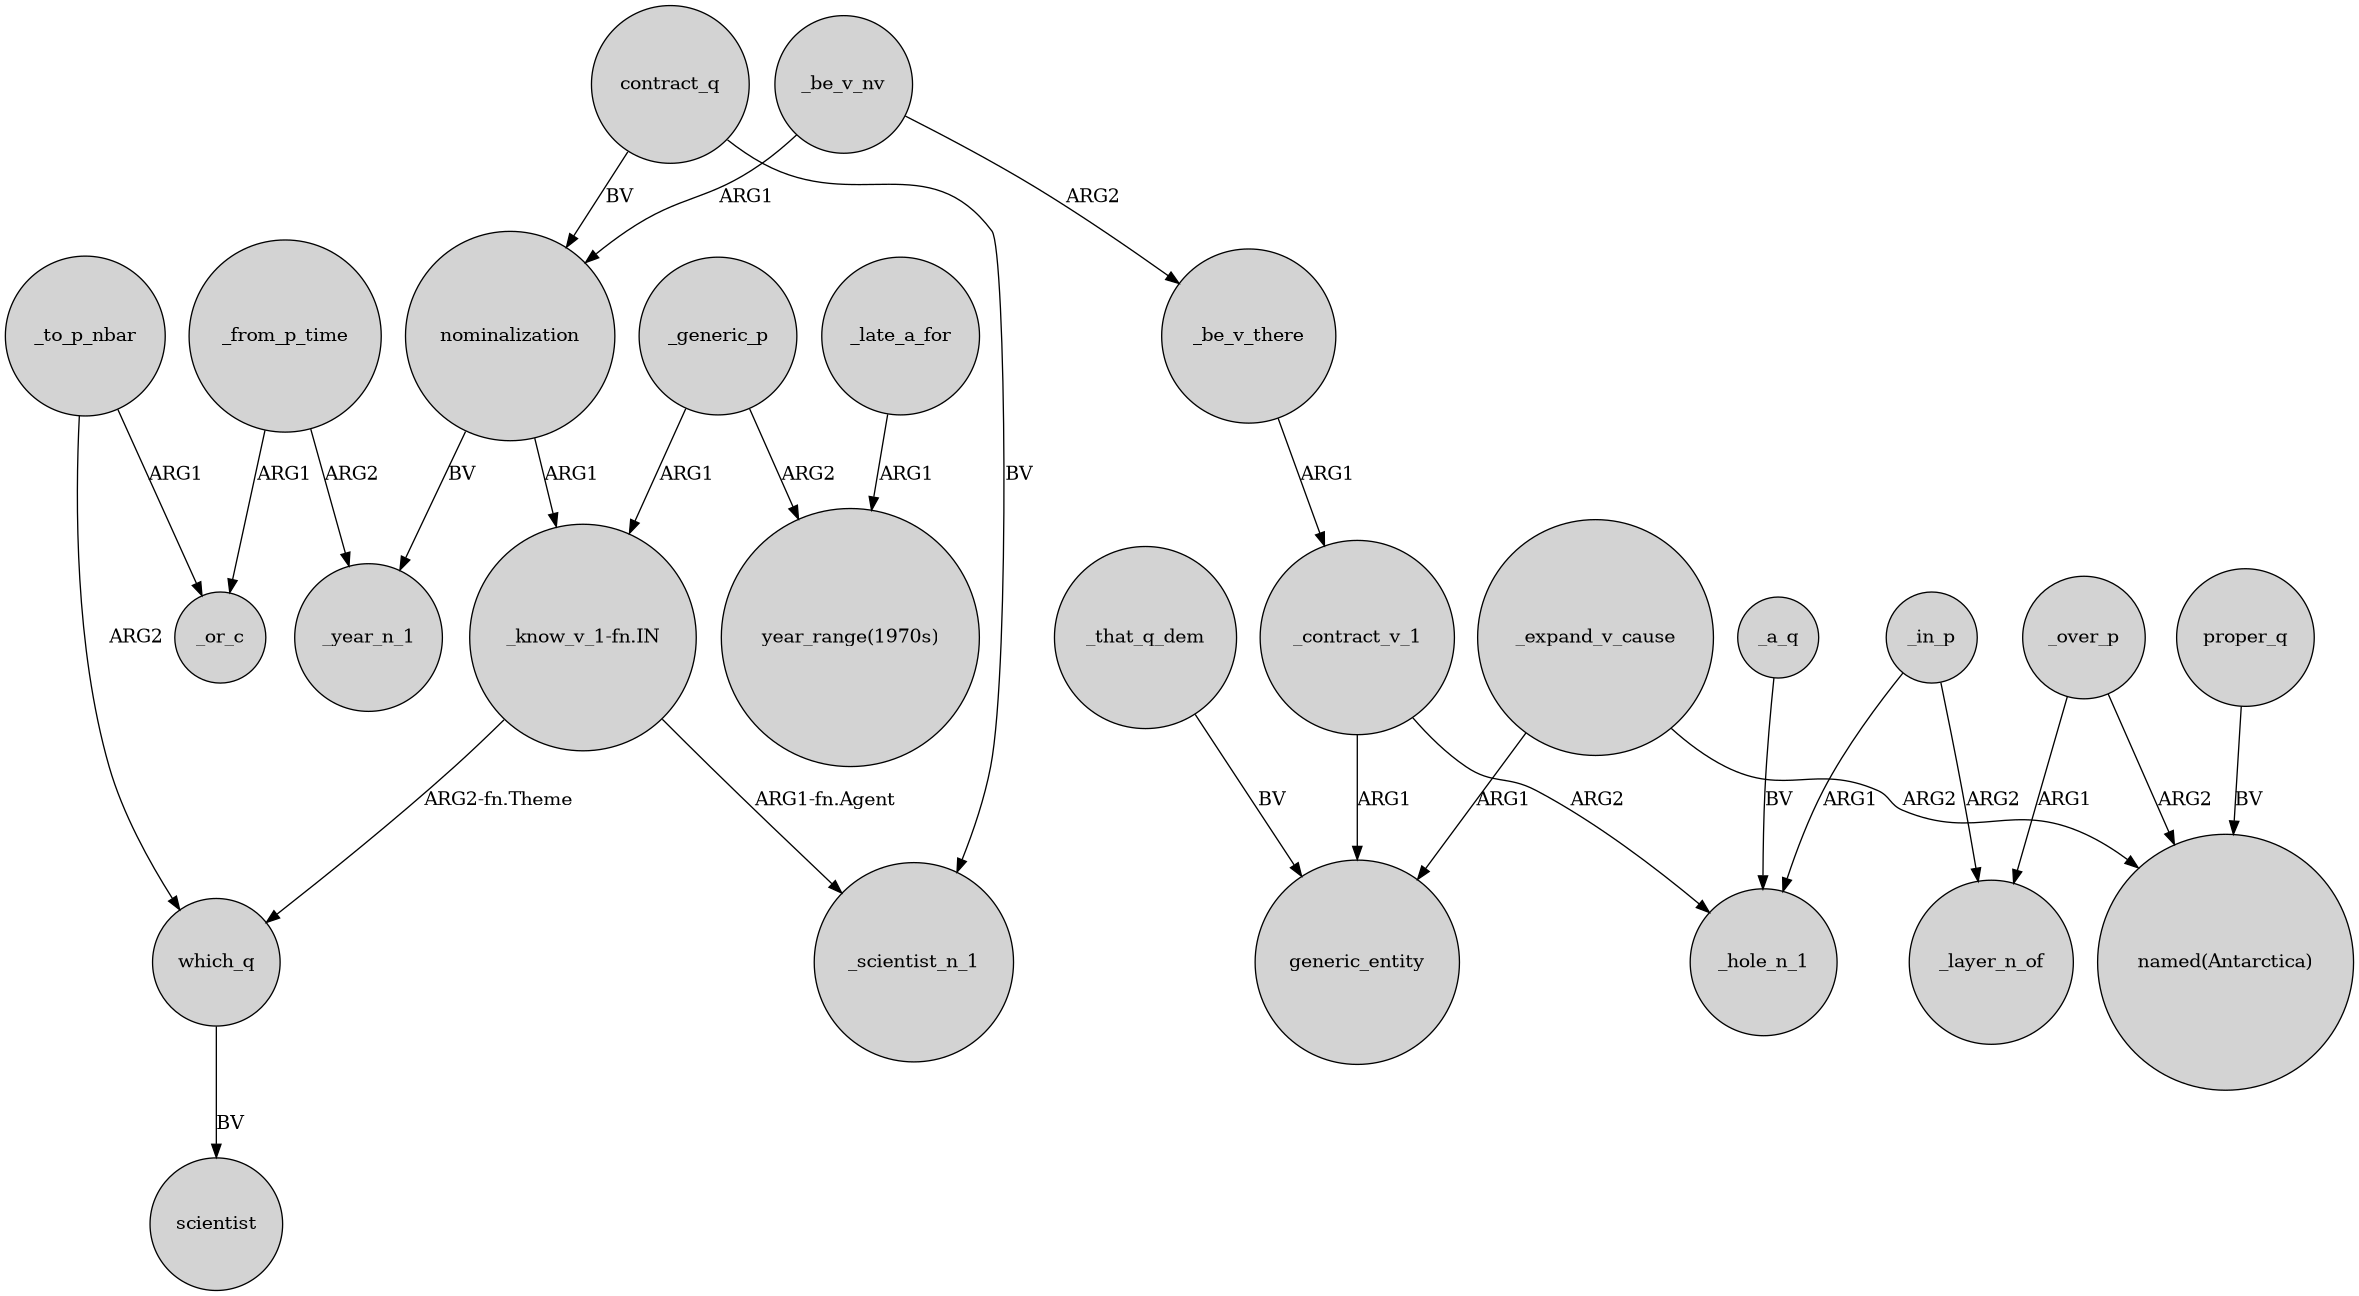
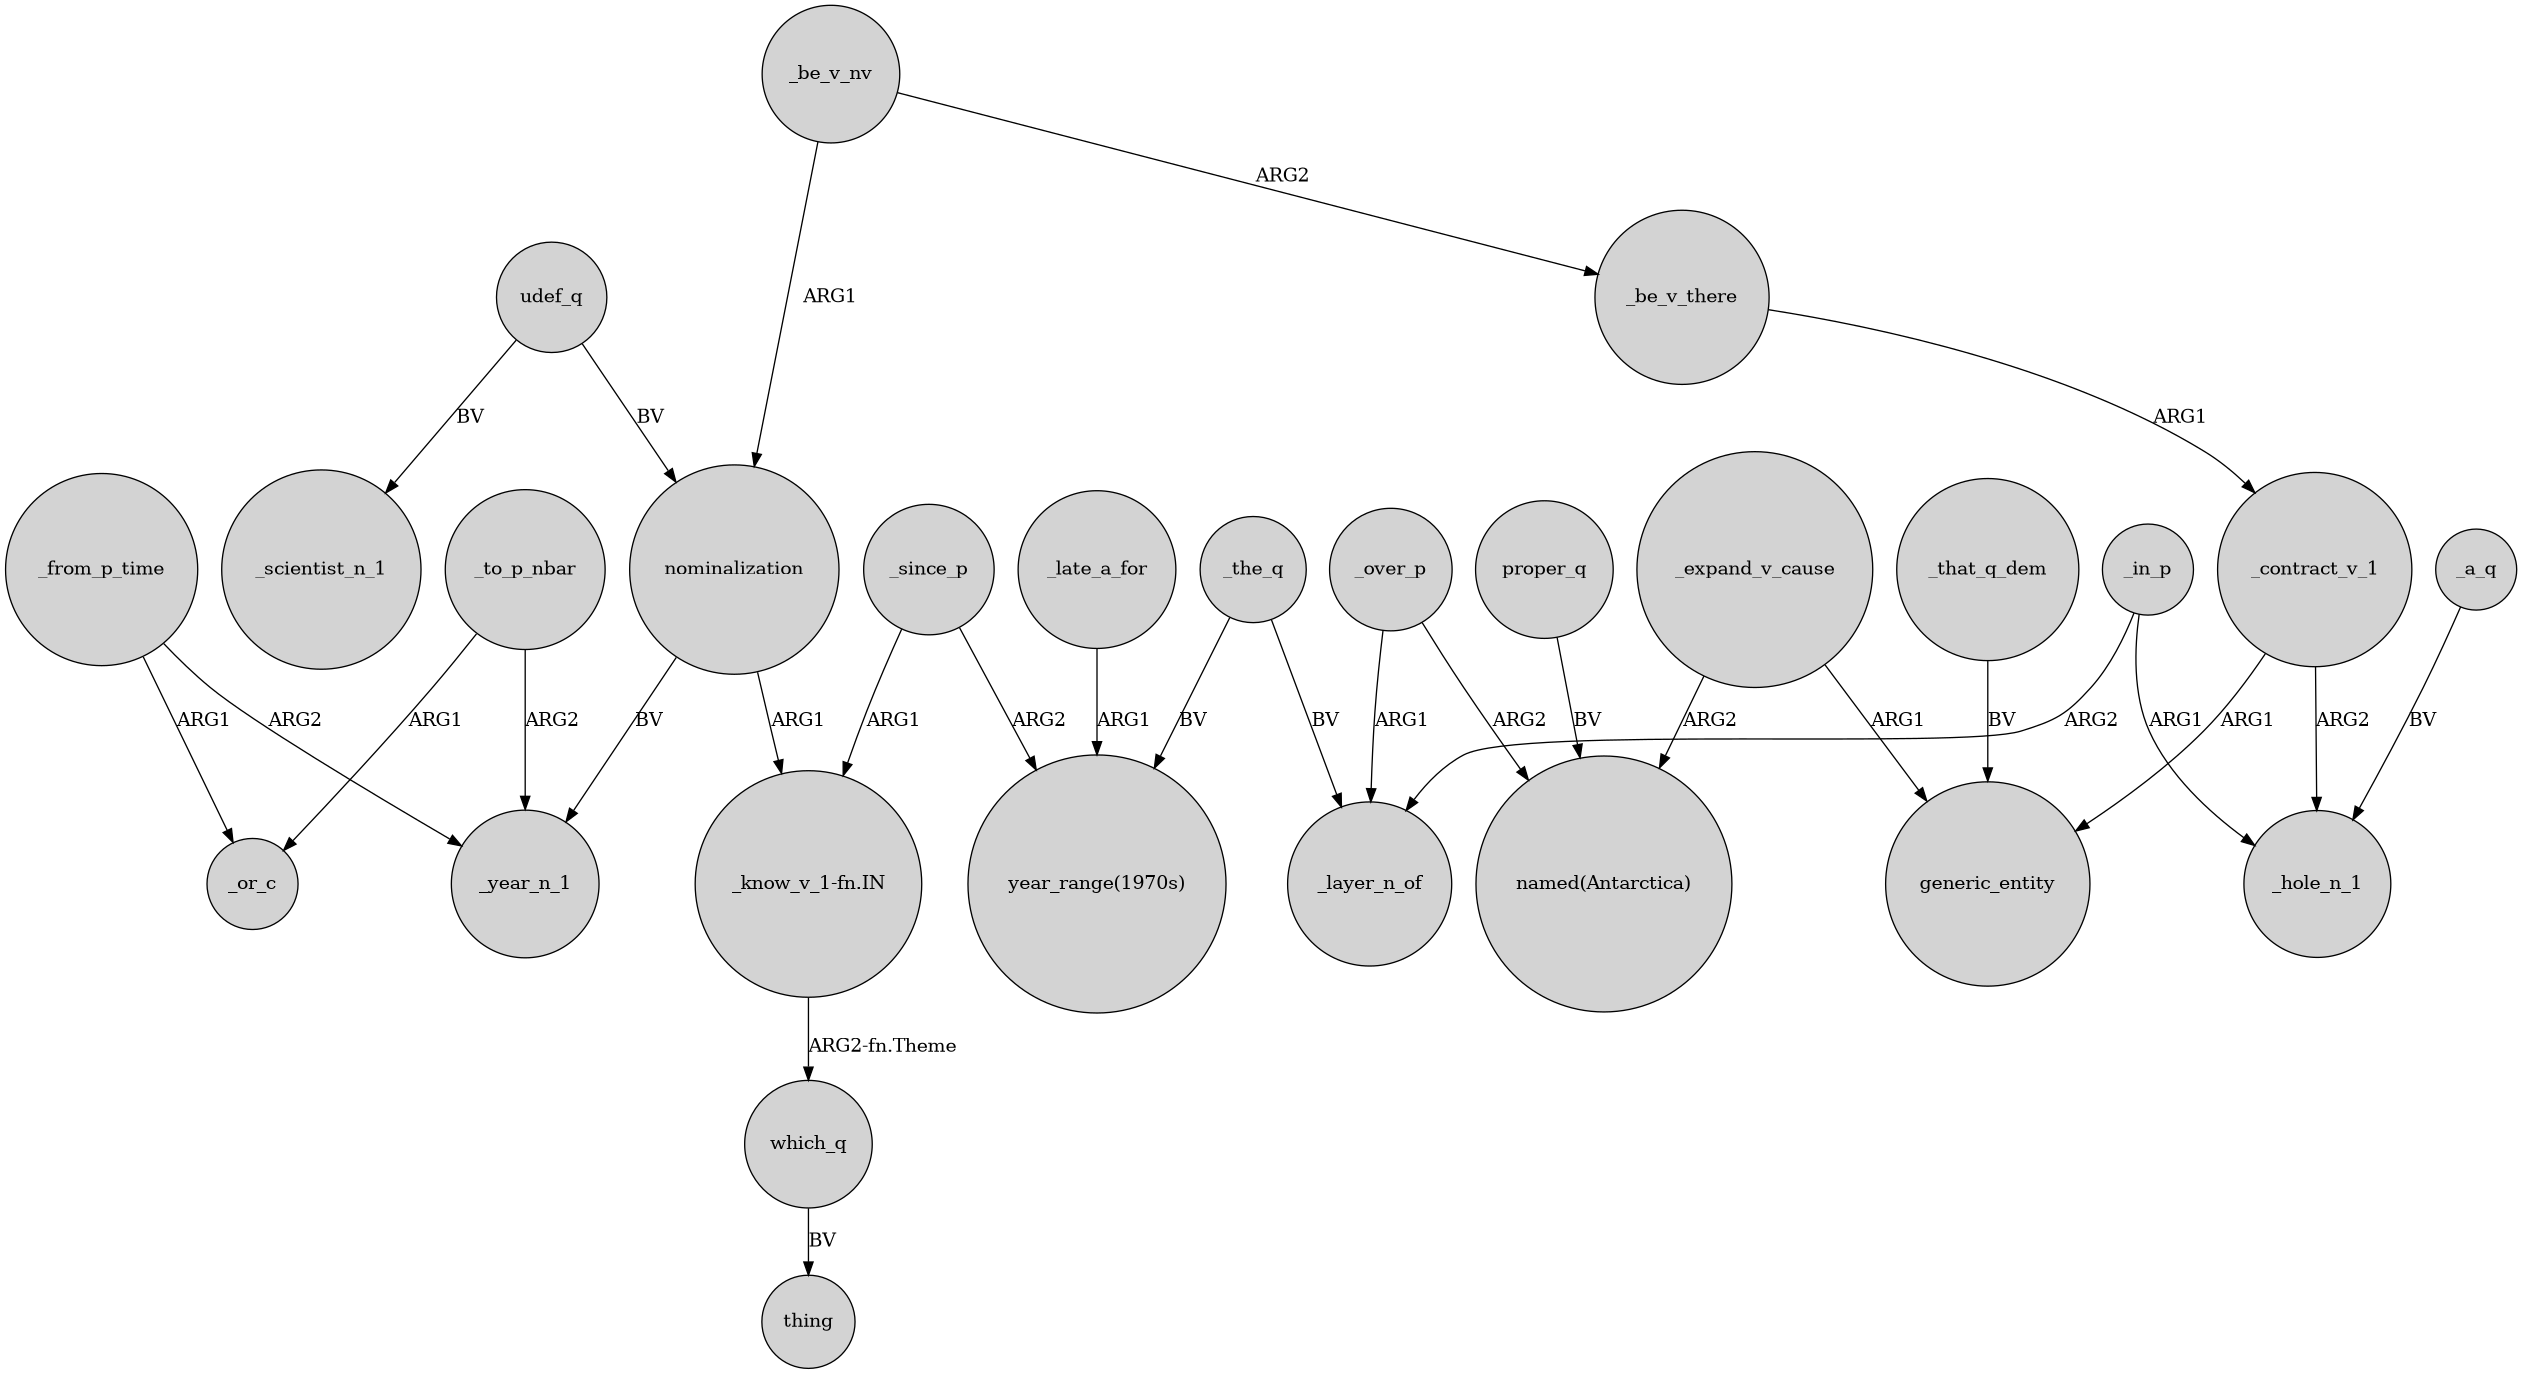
node "contract_q": label "contract_q" -> "udef_q"
node "_generic_p": label "_generic_p" -> "_since_p"
node "_the_q": added
edge "_to_p_nbar" -> "which_q": now "_to_p_nbar" -> "_year_n_1"
edge "_know_v_1-fn.IN" -> "_scientist_n_1": removed, label "ARG1-fn.Agent"
node "scientist": label "scientist" -> "thing"
